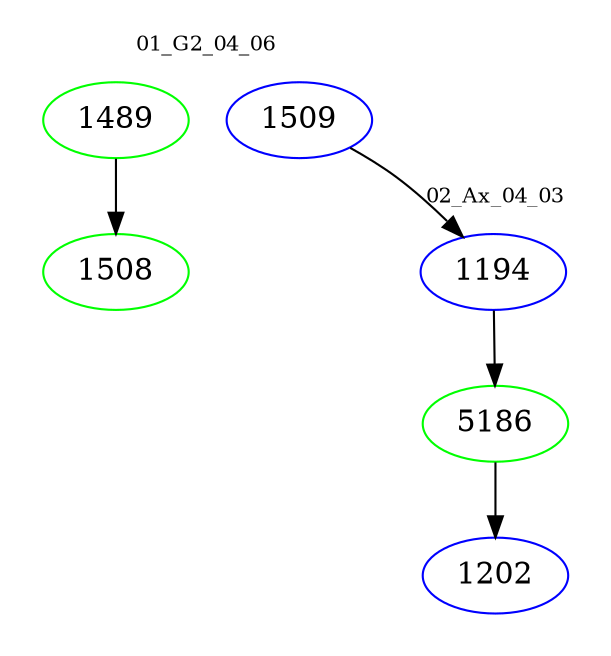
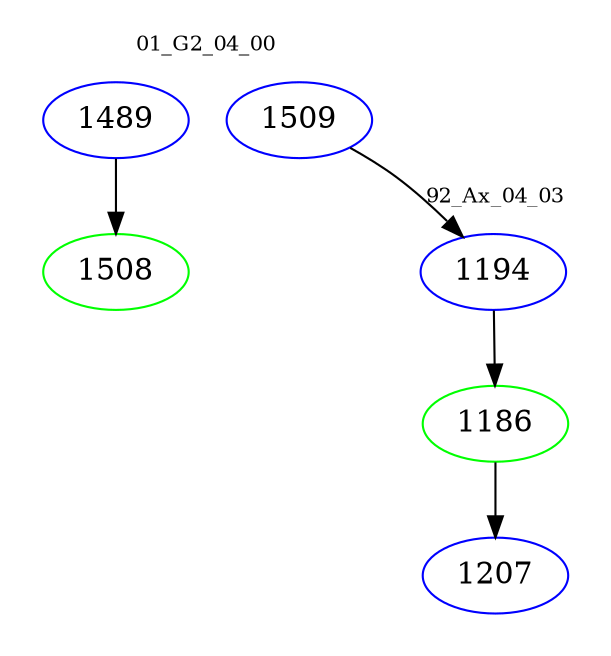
cluster "01_G2_04_06": label "01_G2_04_06" -> "01_G2_04_00"
node "1489": color green -> blue
cluster "02_Ax_04_03": label "02_Ax_04_03" -> "92_Ax_04_03"
node "5186": label "5186" -> "1186"
node "1202": label "1202" -> "1207"
